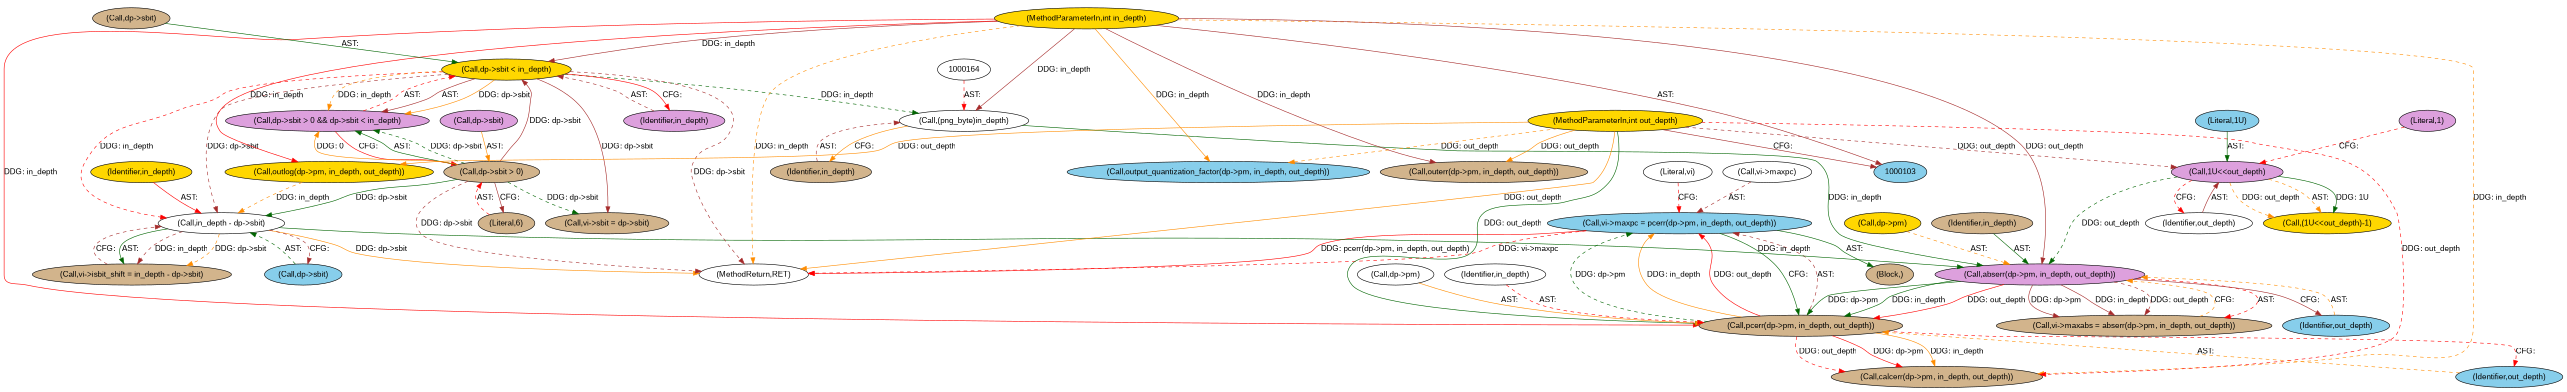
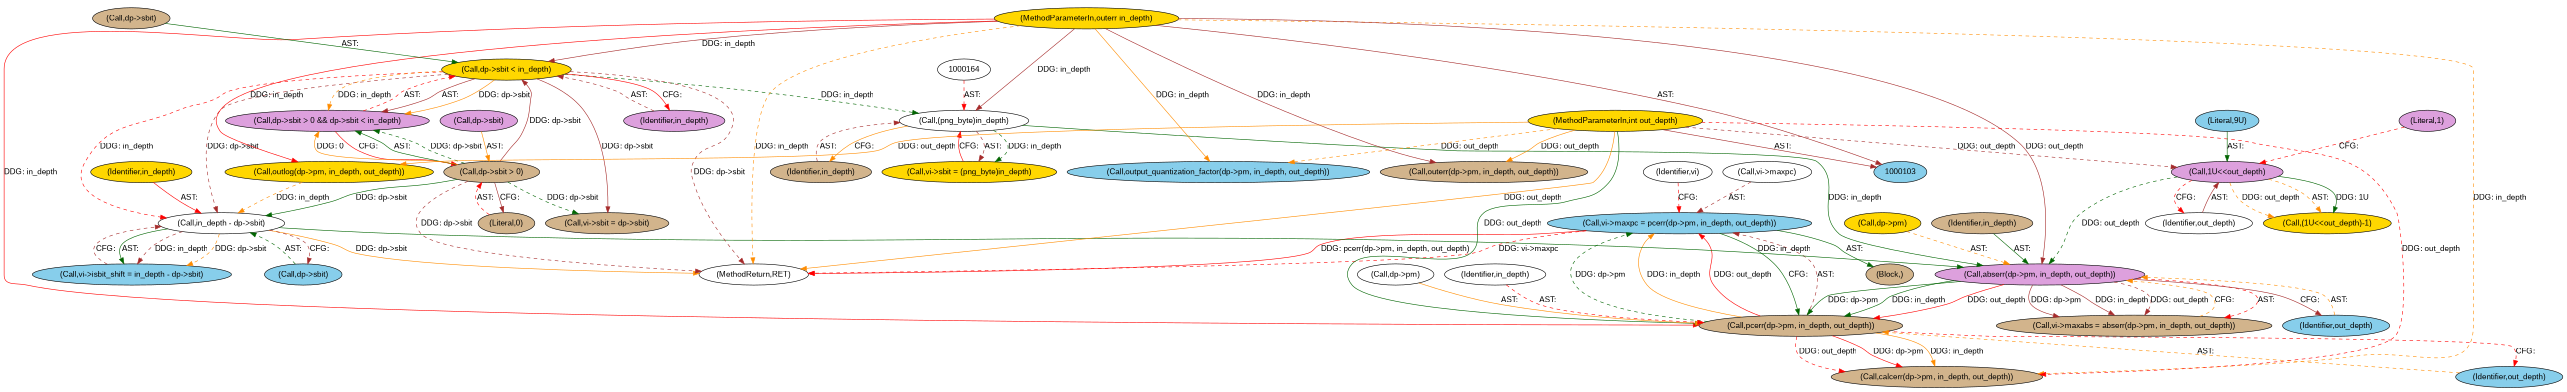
node "(MethodParameterIn,int in_depth)": label "(MethodParameterIn,int in_depth)" -> "(MethodParameterIn,outerr in_depth)"
node "(Literal,1U)": label "(Literal,1U)" -> "(Literal,9U)"
edge "(MethodParameterIn,int out_depth)" -> "1000103": label "CFG: " -> "AST: "
node "(Call,vi->sbit = (png_byte)in_depth)": added
node "(Literal,vi)": label "(Literal,vi)" -> "(Identifier,vi)"
node "(Literal,6)": label "(Literal,6)" -> "(Literal,0)"
node "(Call,vi->isbit_shift = in_depth - dp->sbit)": fillcolor tan -> skyblue
